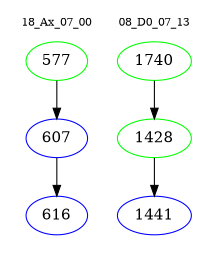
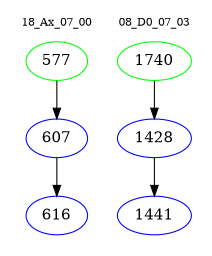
cluster "08_D0_07_13": label "08_D0_07_13" -> "08_D0_07_03"
node "1428": color green -> blue
